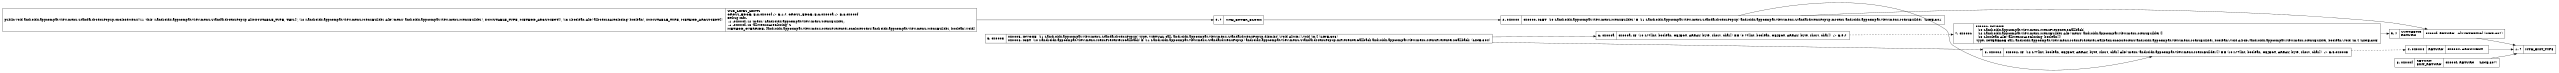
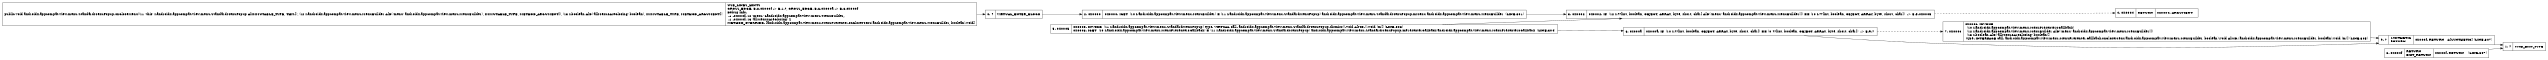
edge "2: 0x0000" -> "9: ?": now "6: 0x000a" -> "9: ?"
node "0: ?": text "MTH_ENTER_BLOCK" -> "VIRTUAL_ENTER_BLOCK"
edge "4: 0x0004" -> "1: ?": removed
